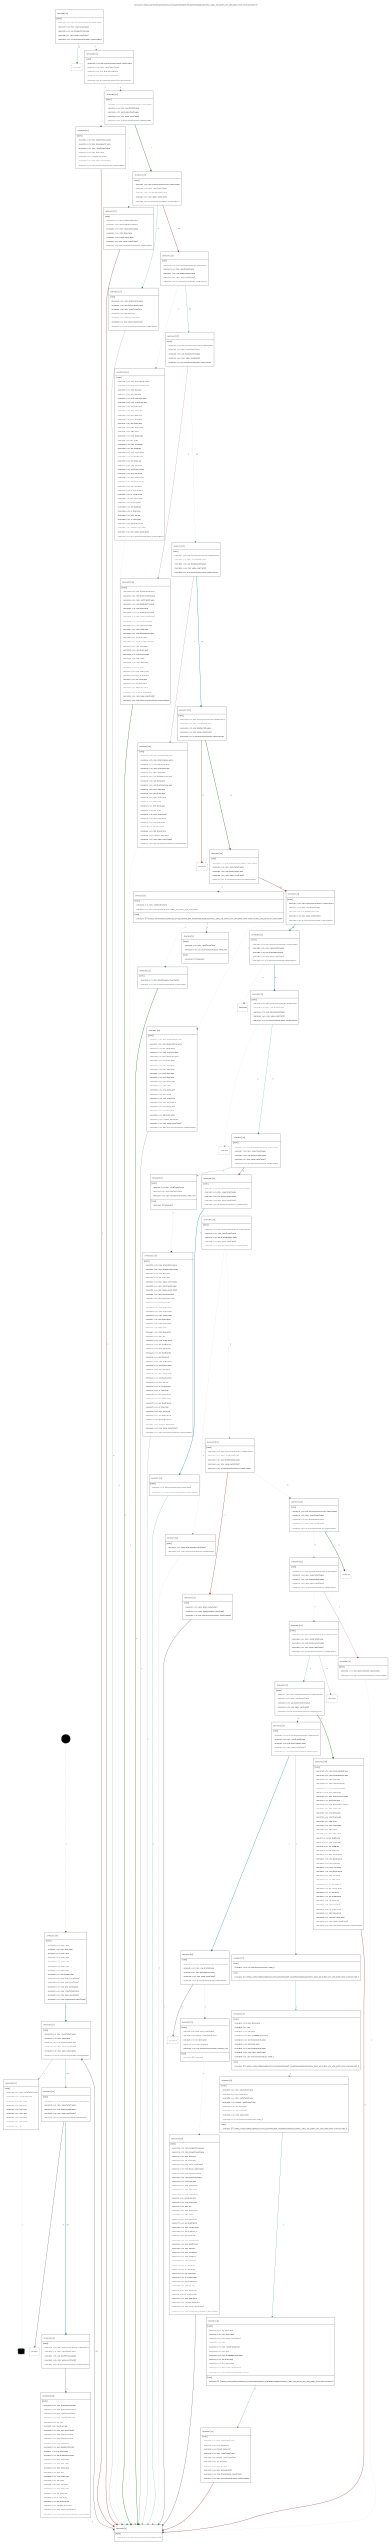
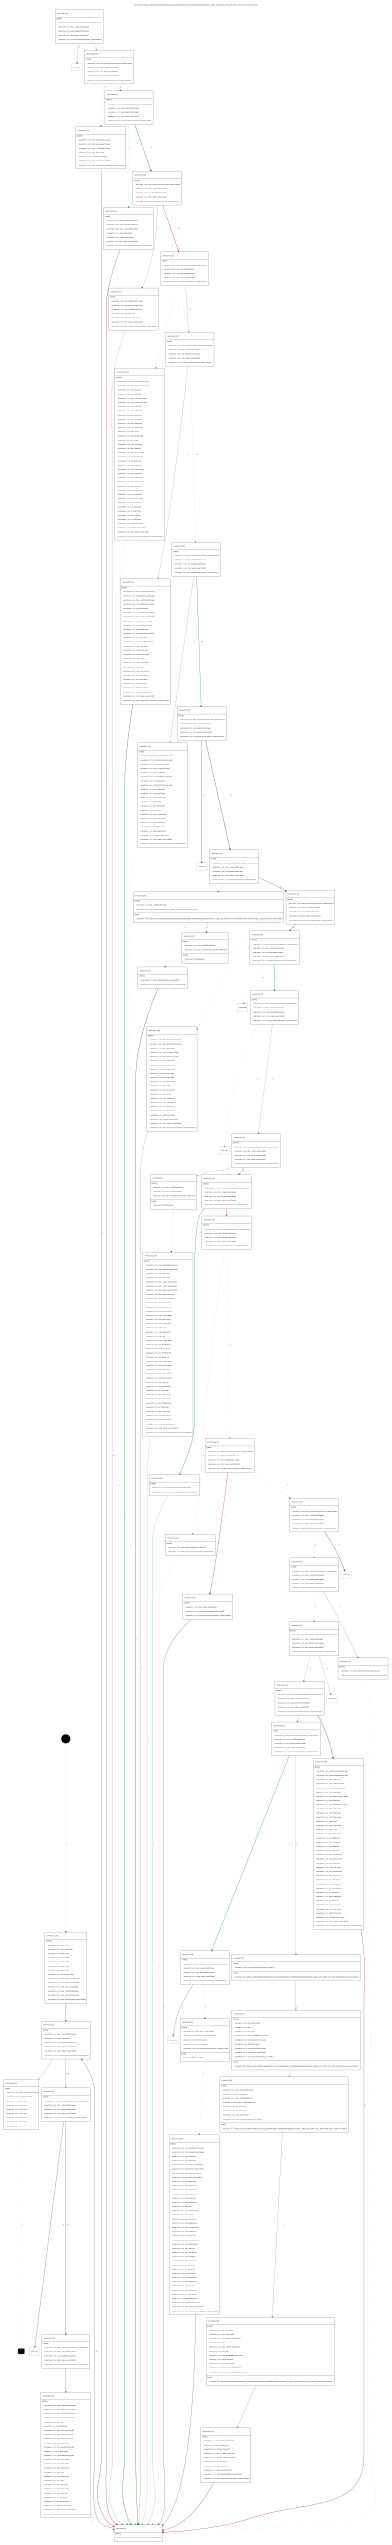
edge "0x40142b [25]" -> "0x401444 [25]": added, label "7"
